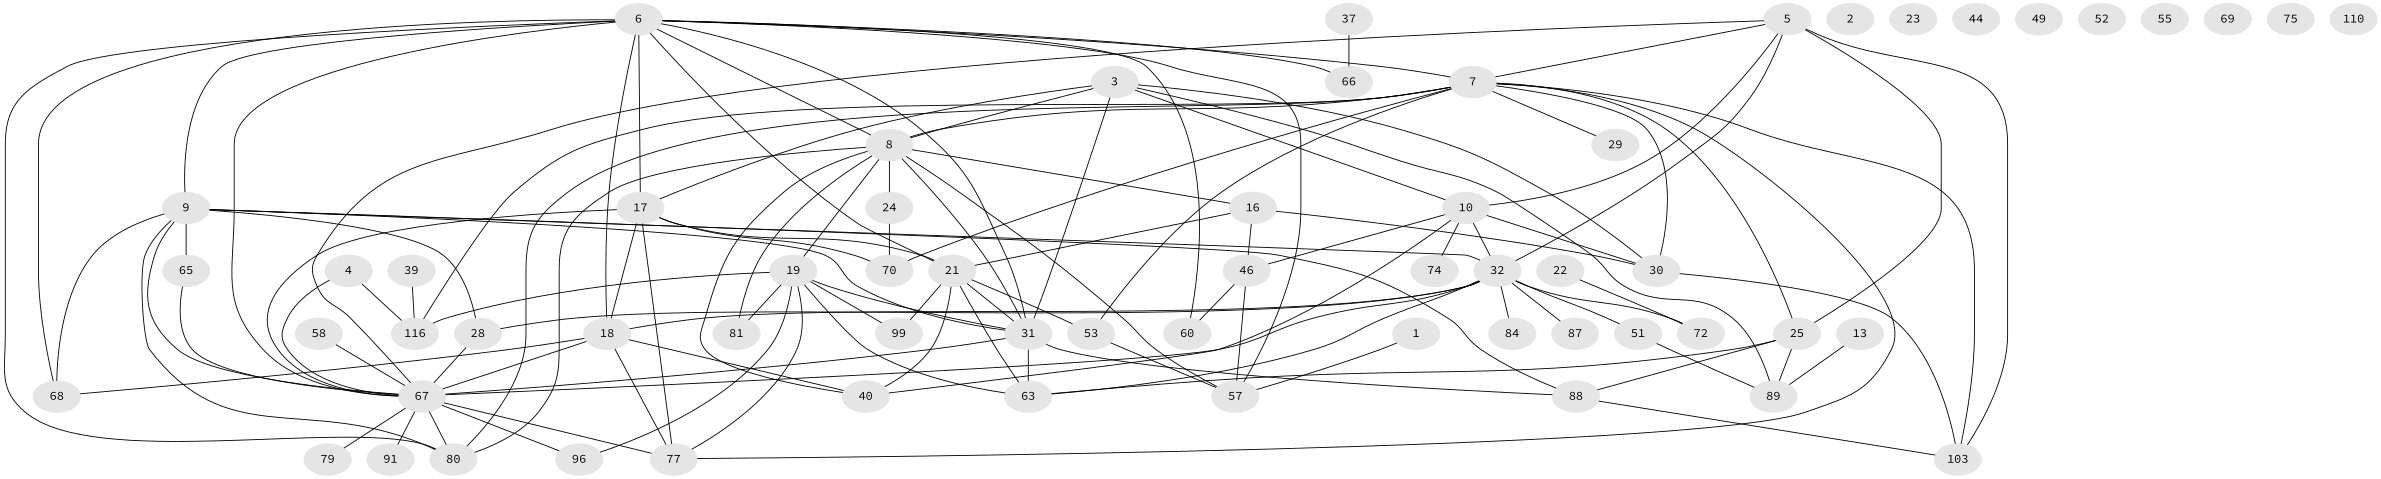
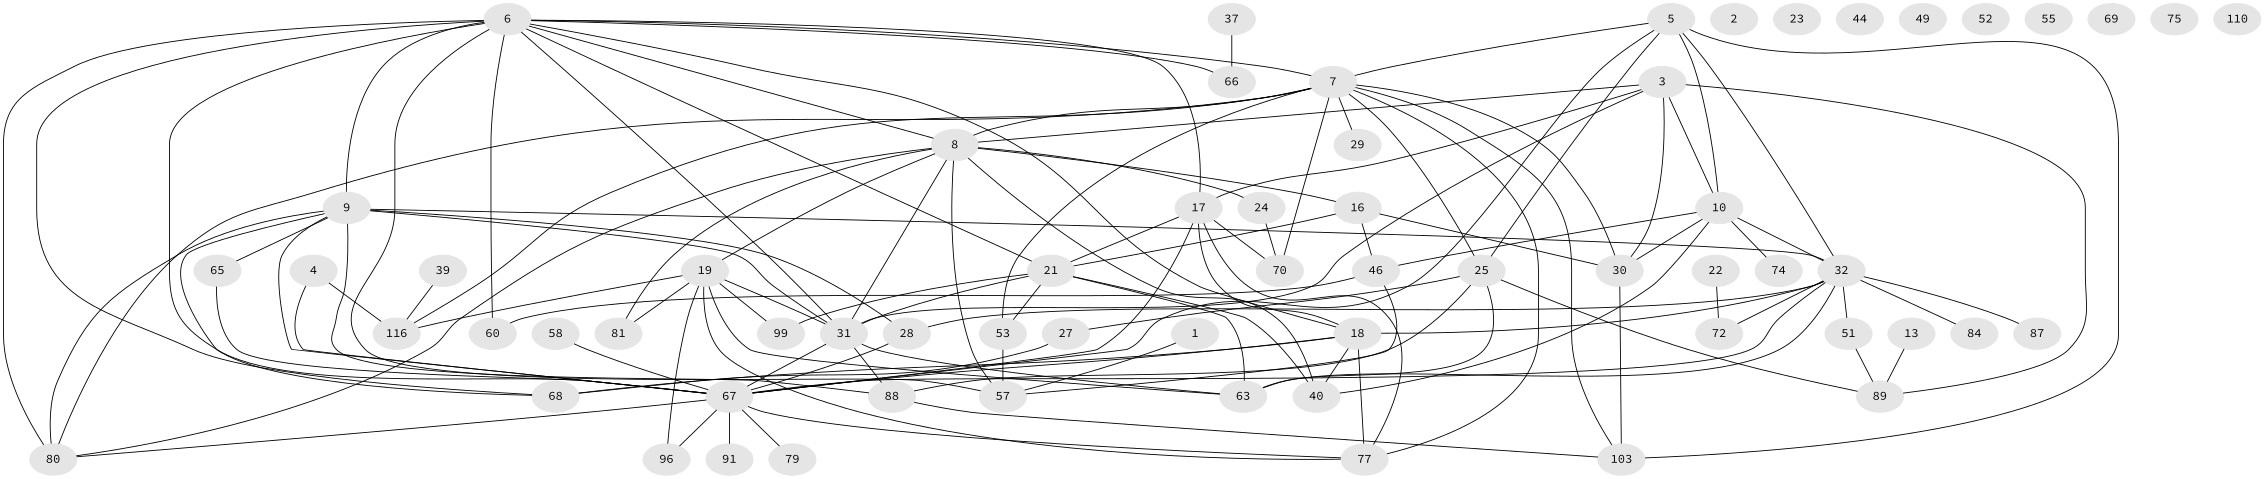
node "27": added
